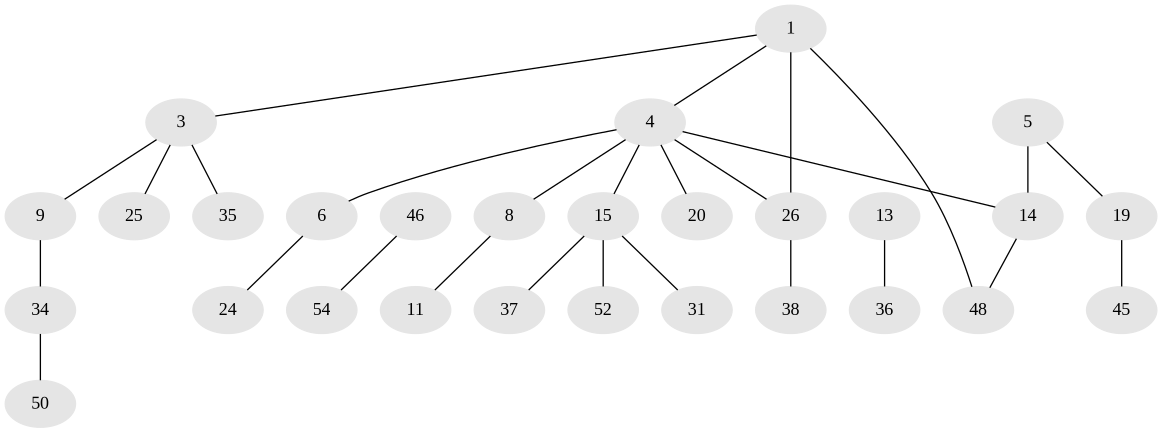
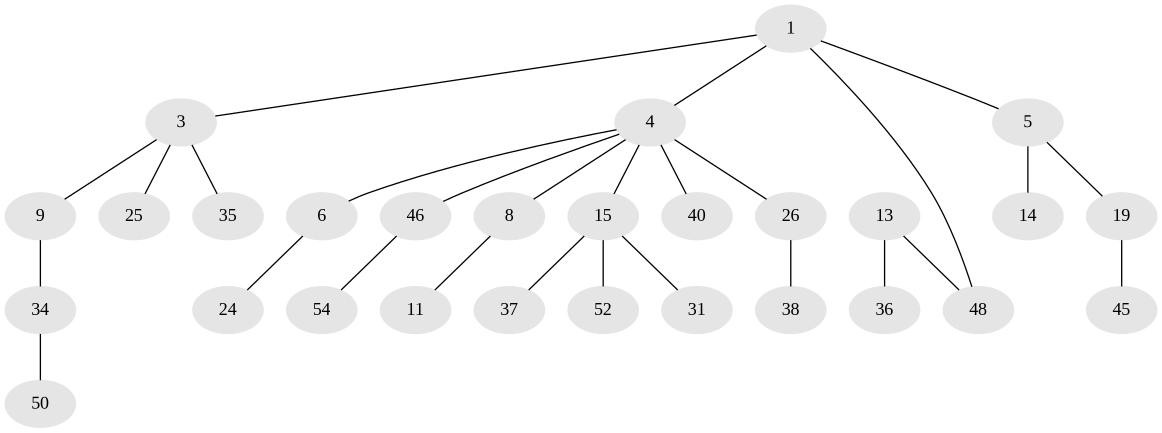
edge "1" -- "26": now "1" -- "5"
edge "4" -- "14": now "4" -- "46"
node "20": label "20" -> "40"
edge "14" -- "48": now "13" -- "48"
